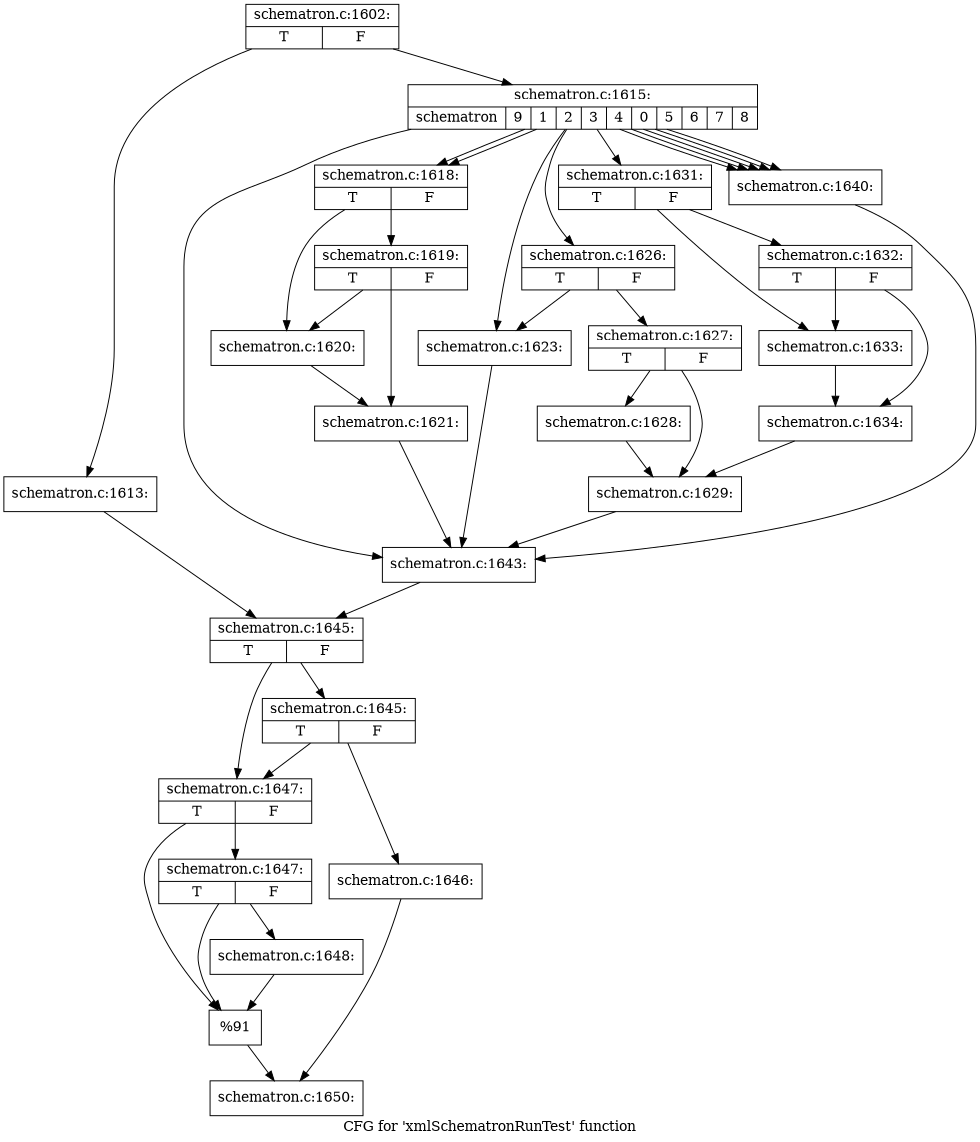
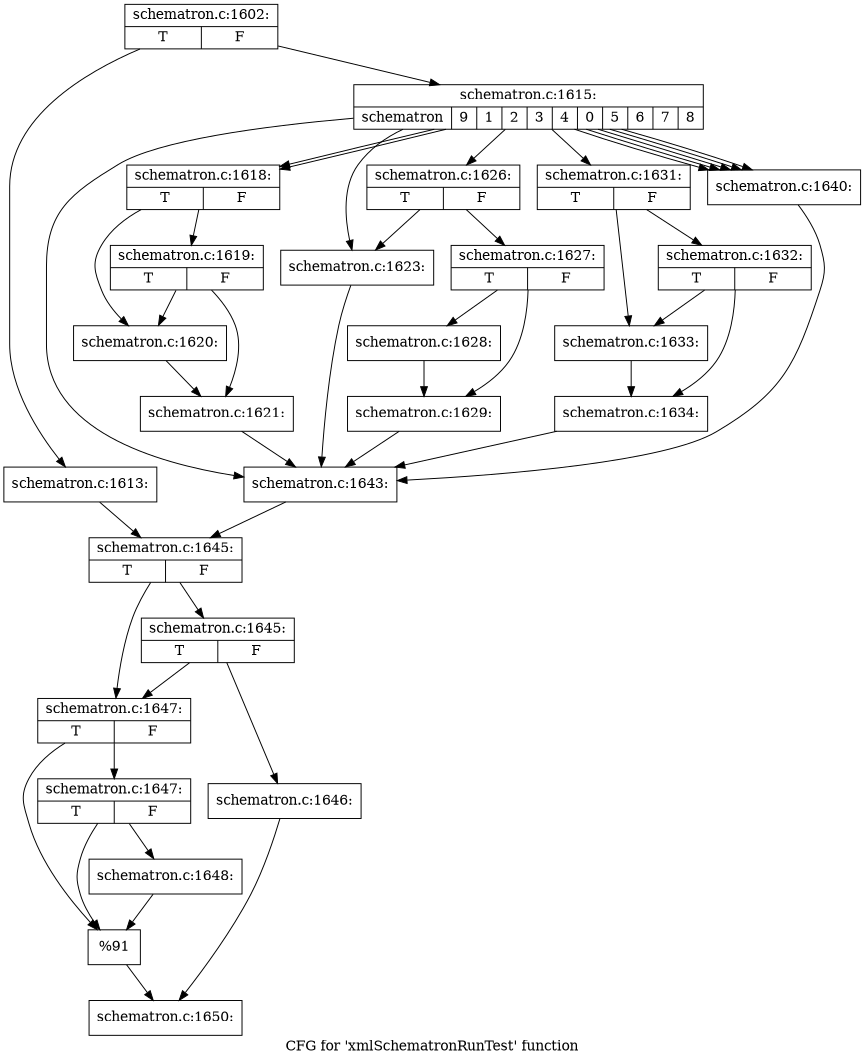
edge "schematron.c:1634:" -> "schematron.c:1629:": now "schematron.c:1634:" -> "schematron.c:1643:"
